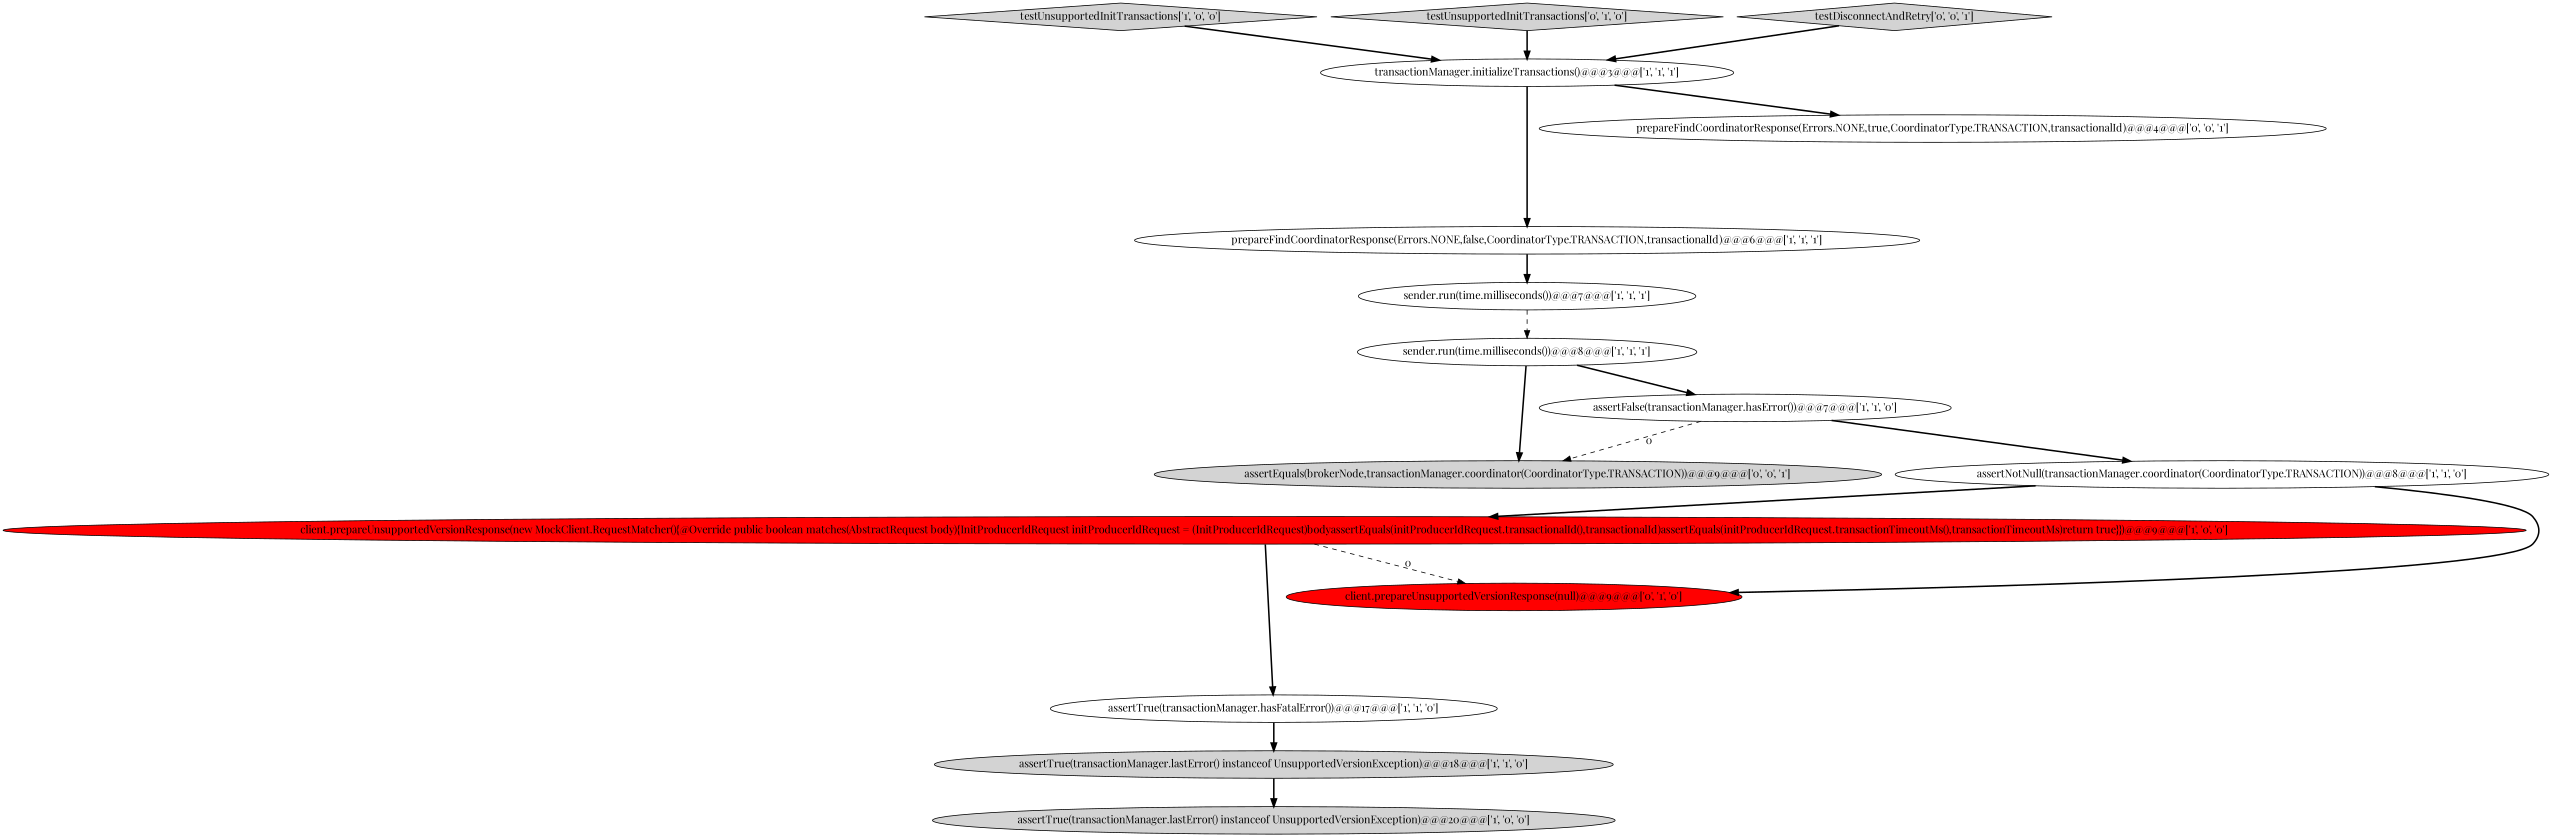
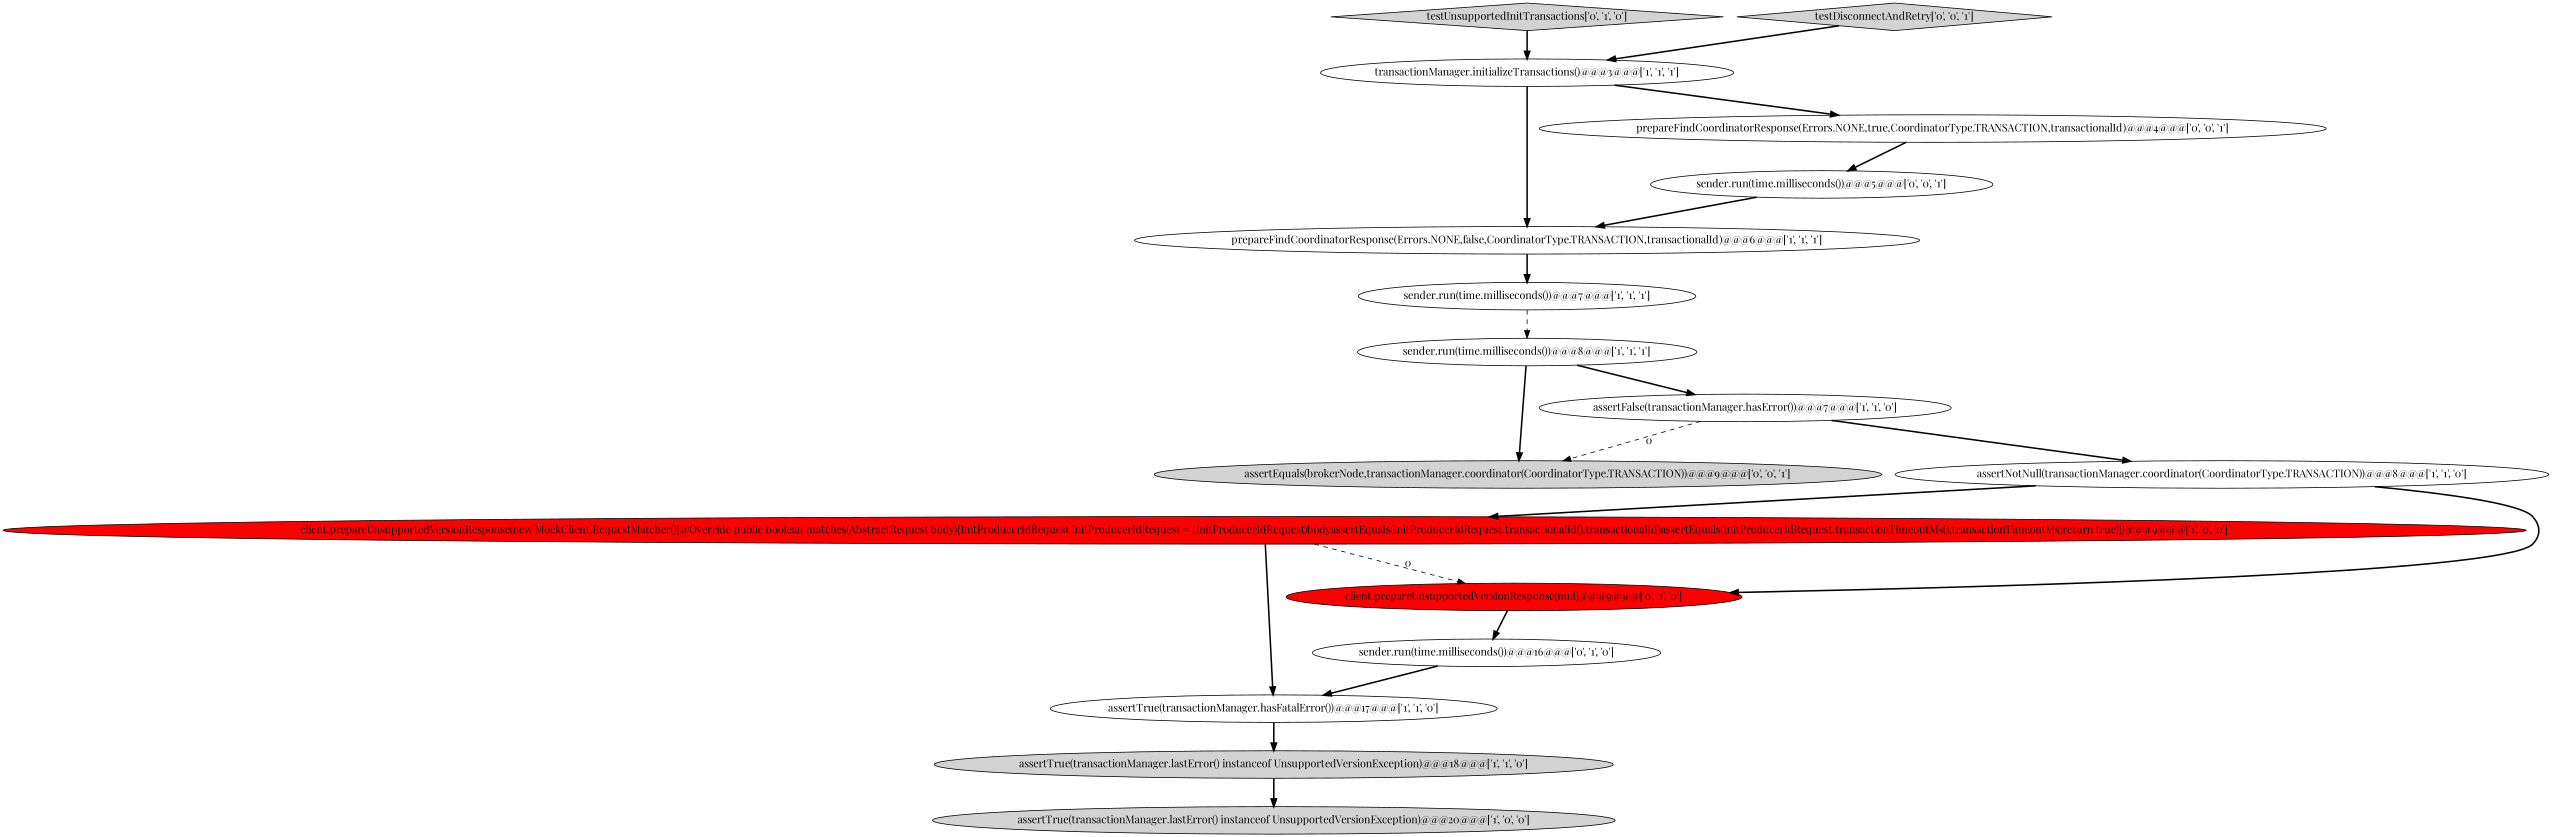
node "testUnsupportedInitTransactions['1', '0', '0']": removed
node "sender.run(time.milliseconds())@@@5@@@['0', '0', '1']": added
node "sender.run(time.milliseconds())@@@16@@@['0', '1', '0']": added
